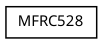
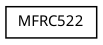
node "MFRC528": label "MFRC528" -> "MFRC522"
